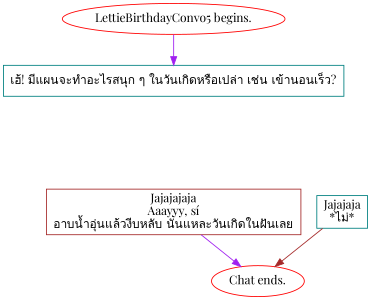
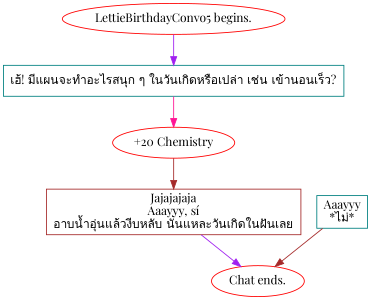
node "+20 Chemistry": added
node "Jajajaja *ไม่*": label "Jajajaja *ไม่*" -> "Aaayyy *ไม่*"
